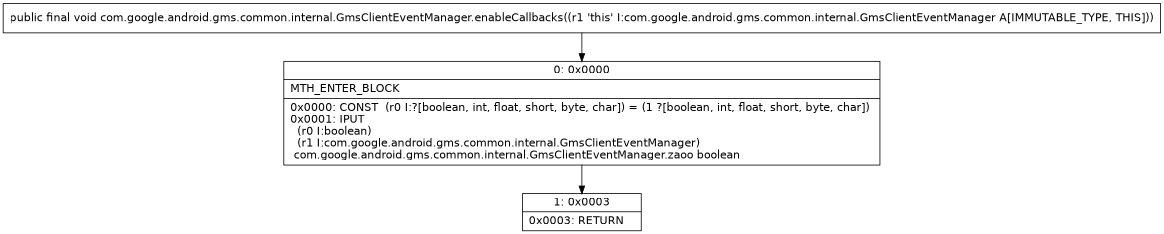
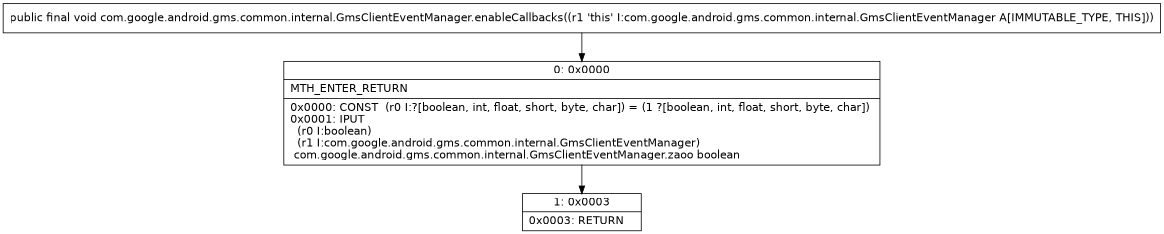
node "0: 0x0000": text "MTH_ENTER_BLOCK" -> "MTH_ENTER_RETURN"
